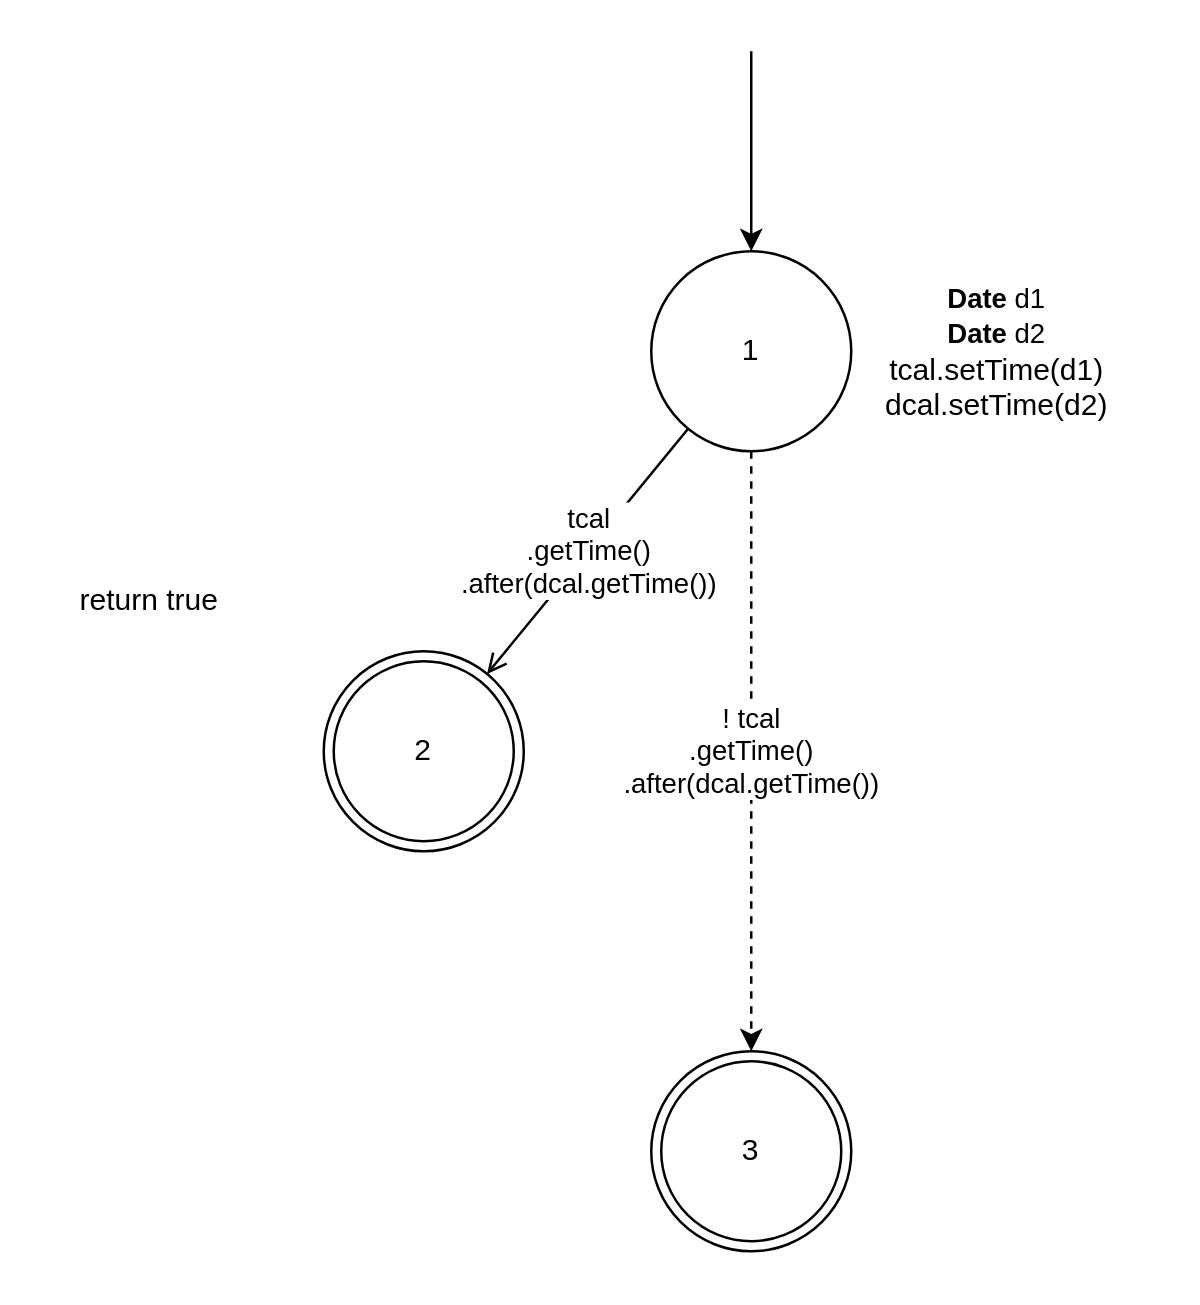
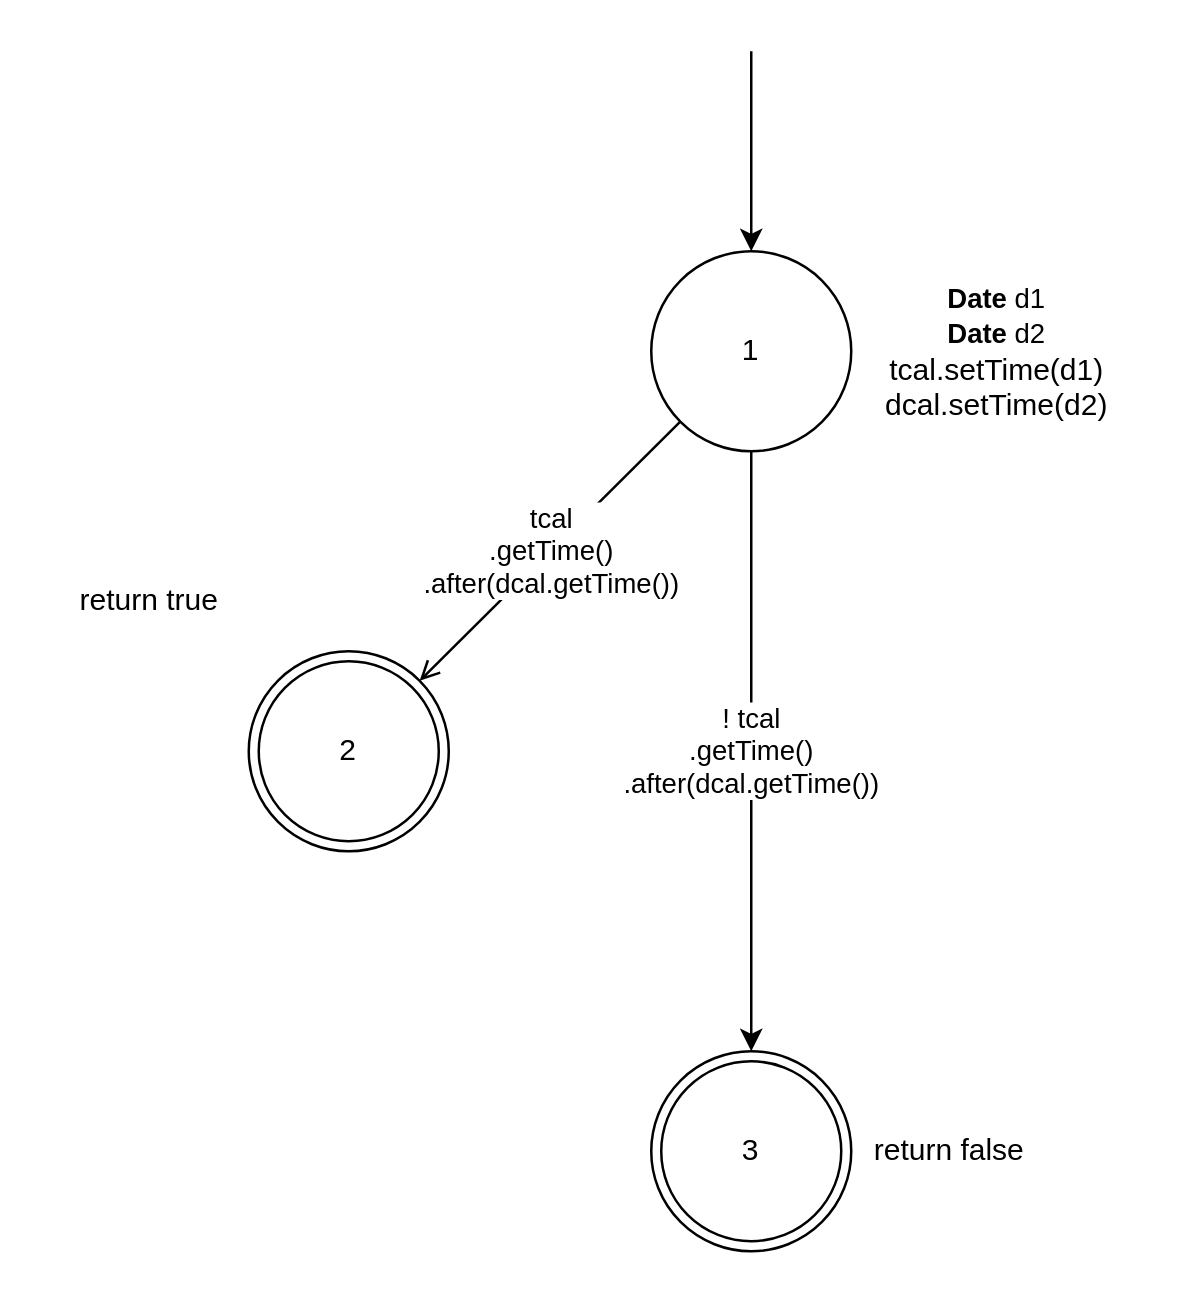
edge "1" -> "3": style dashed -> solid
node "2": moved (424, 751) -> (349, 751)
node "return false": added
